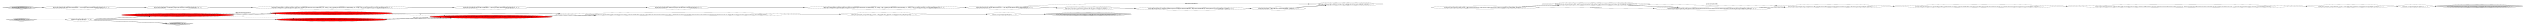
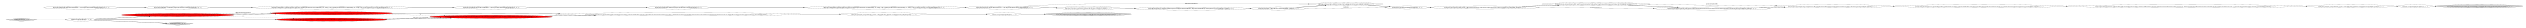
node "setupTaskInstance(taskNode)@@@14@@@['0', '0', '1']": added
node "testDependentRelation['0', '0', '1']": removed
